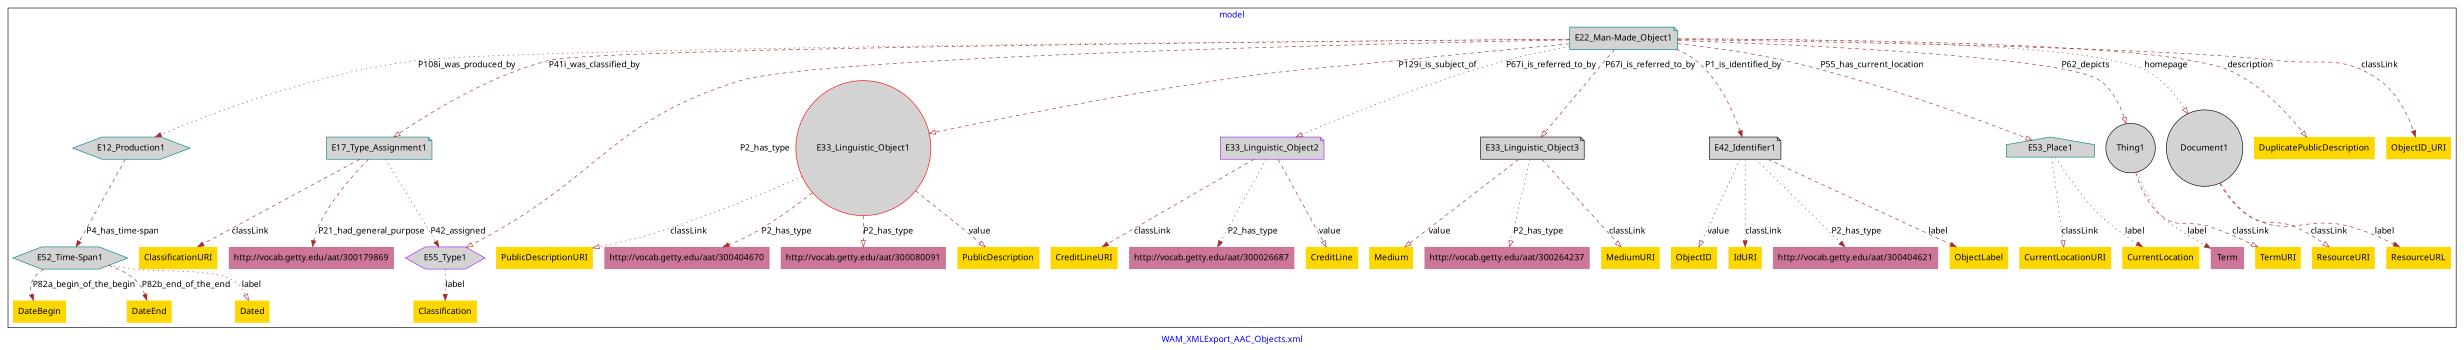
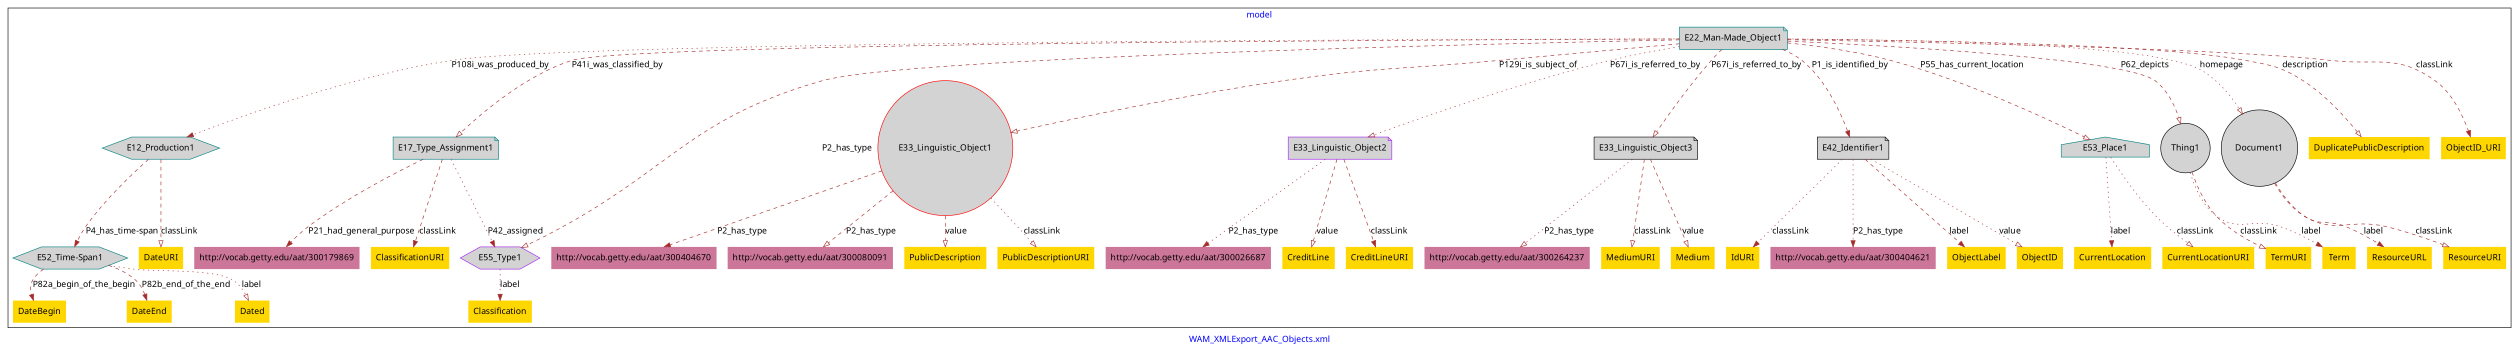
node "DateURI": added
node "Term": fillcolor #cc7799 -> gold
